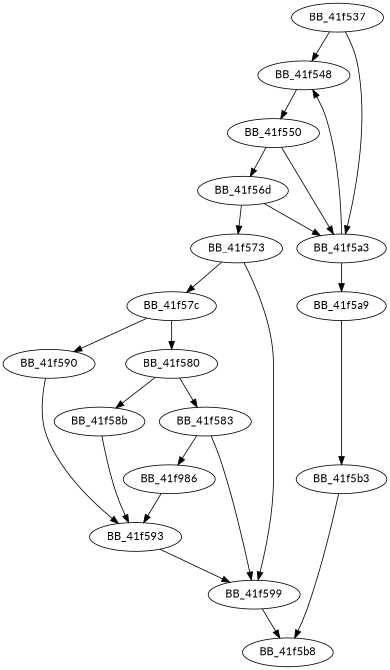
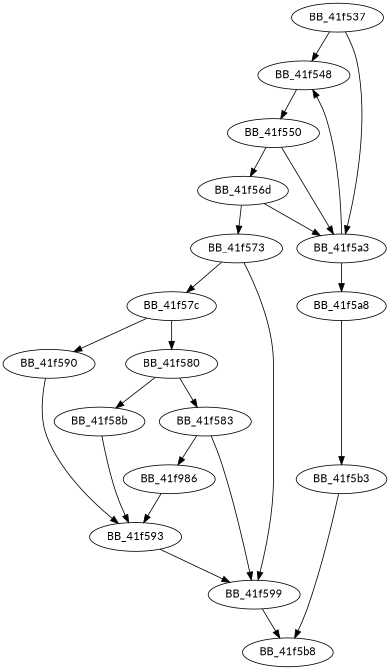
node "BB_41f5a9": label "BB_41f5a9" -> "BB_41f5a8"
